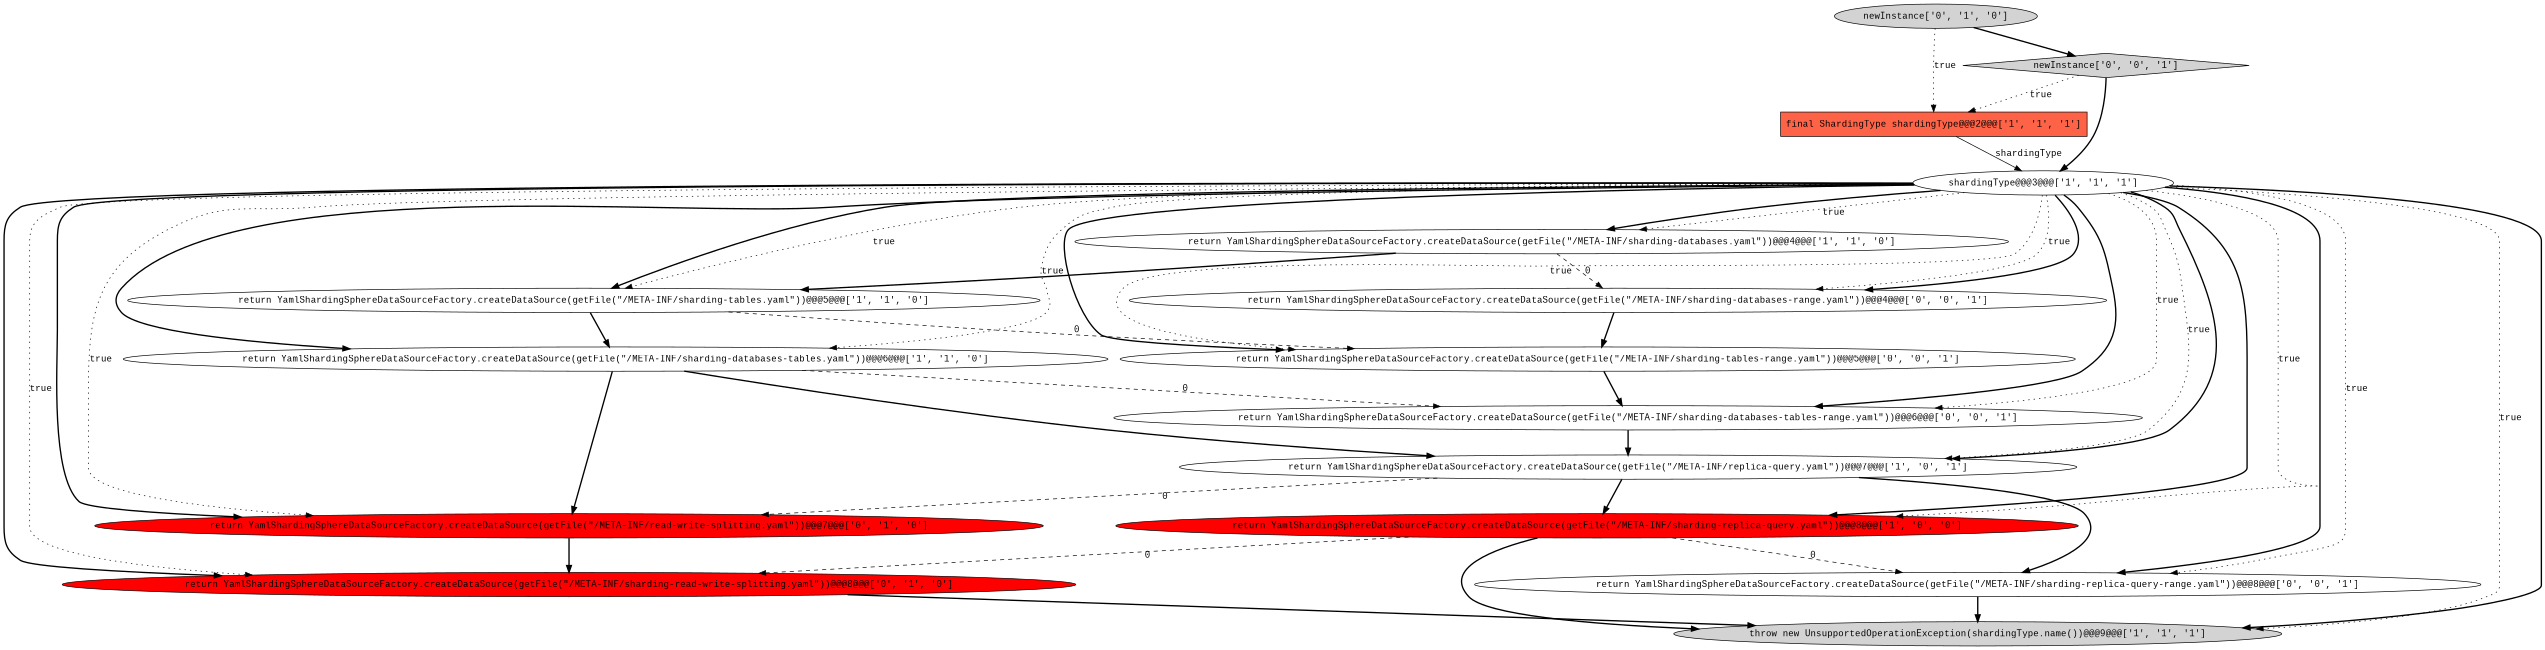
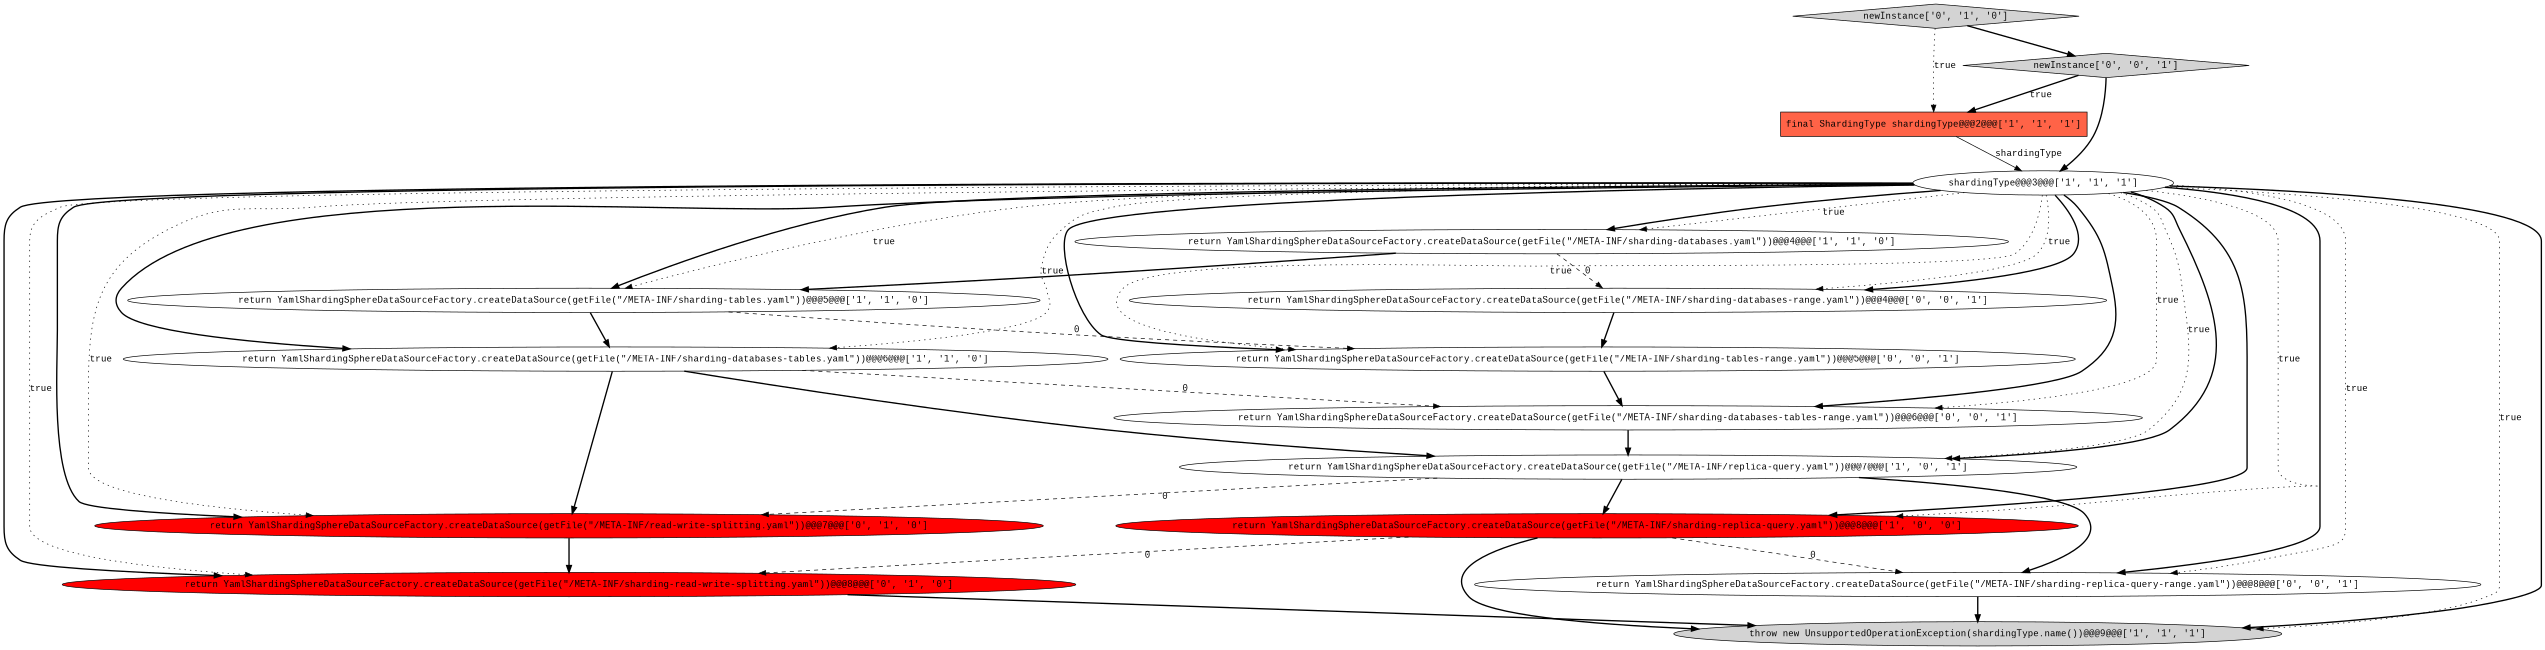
node "newInstance['0', '1', '0']": shape ellipse -> diamond
edge "newInstance['0', '0', '1']" -> "final ShardingType shardingType@@@2@@@['1', '1', '1']": style dotted -> bold
